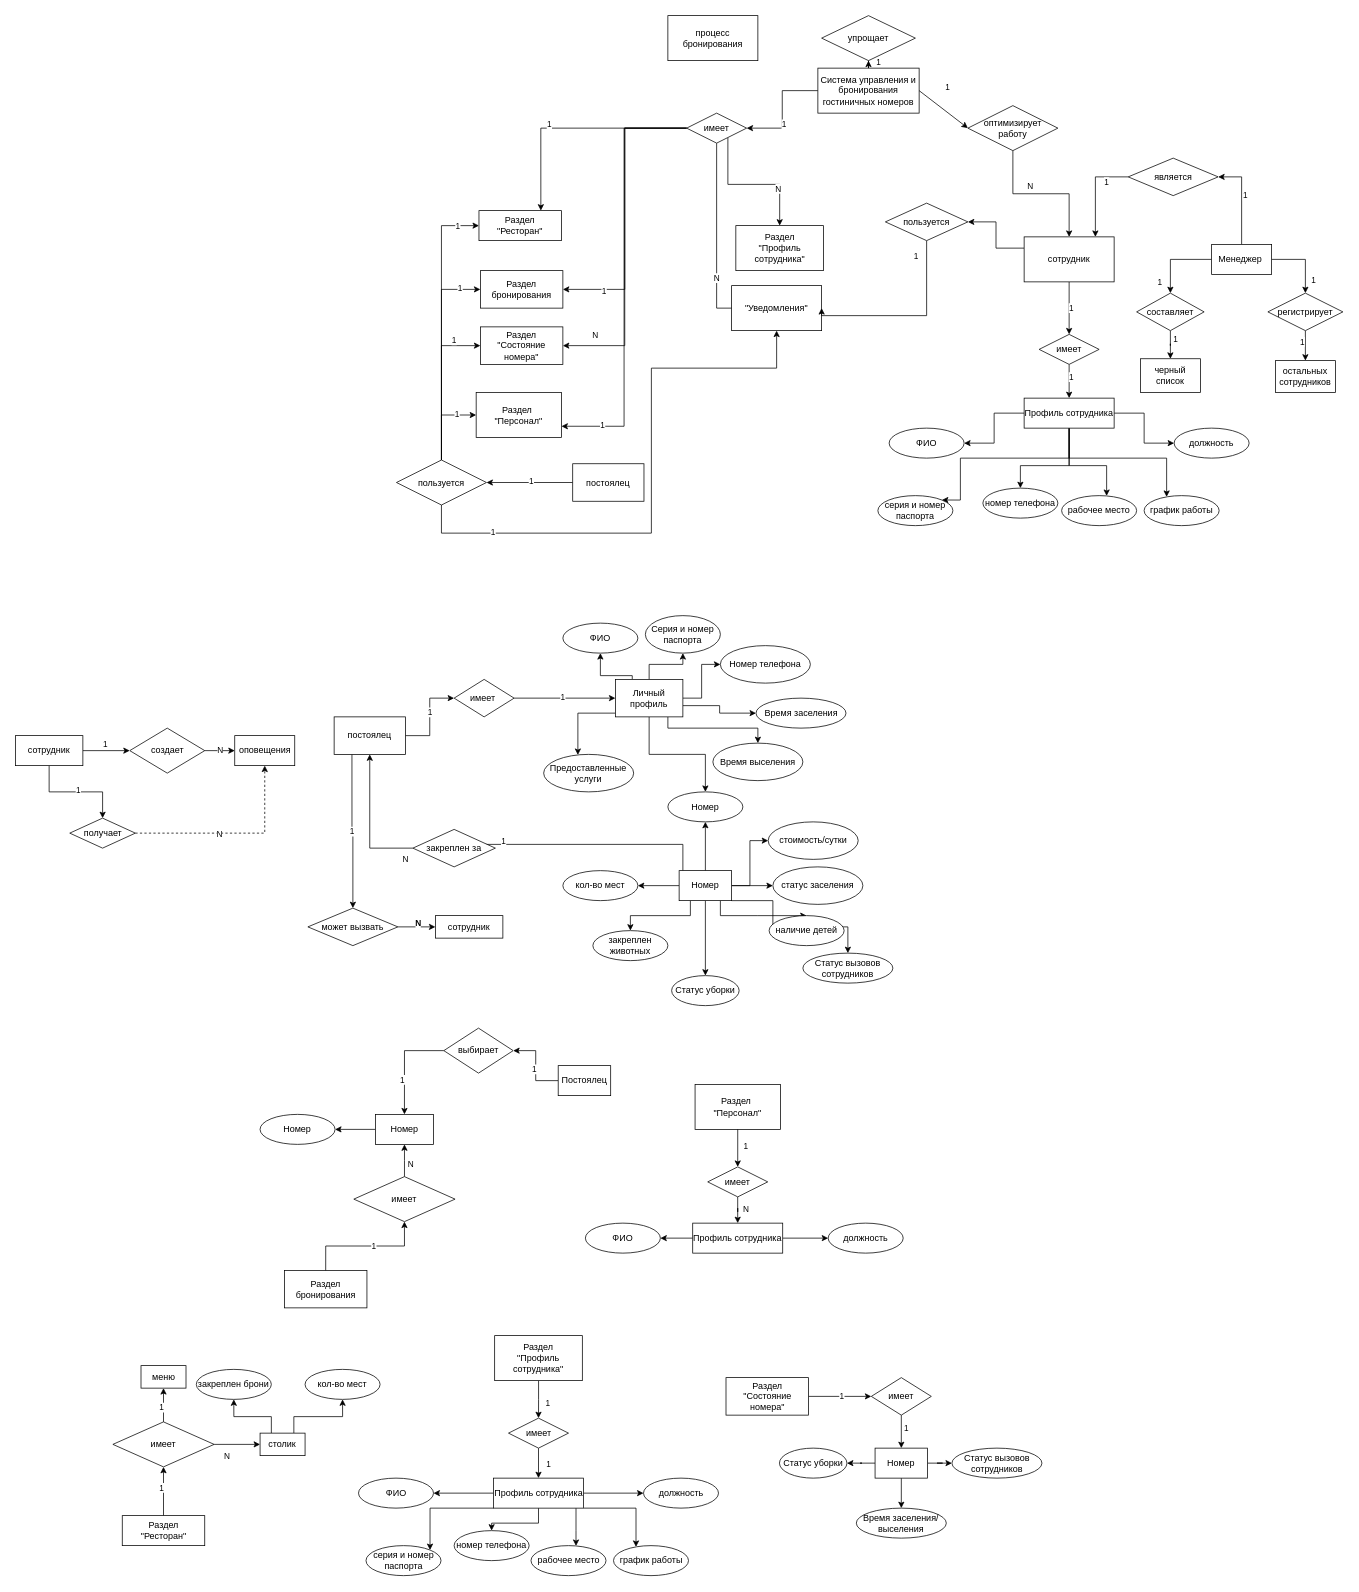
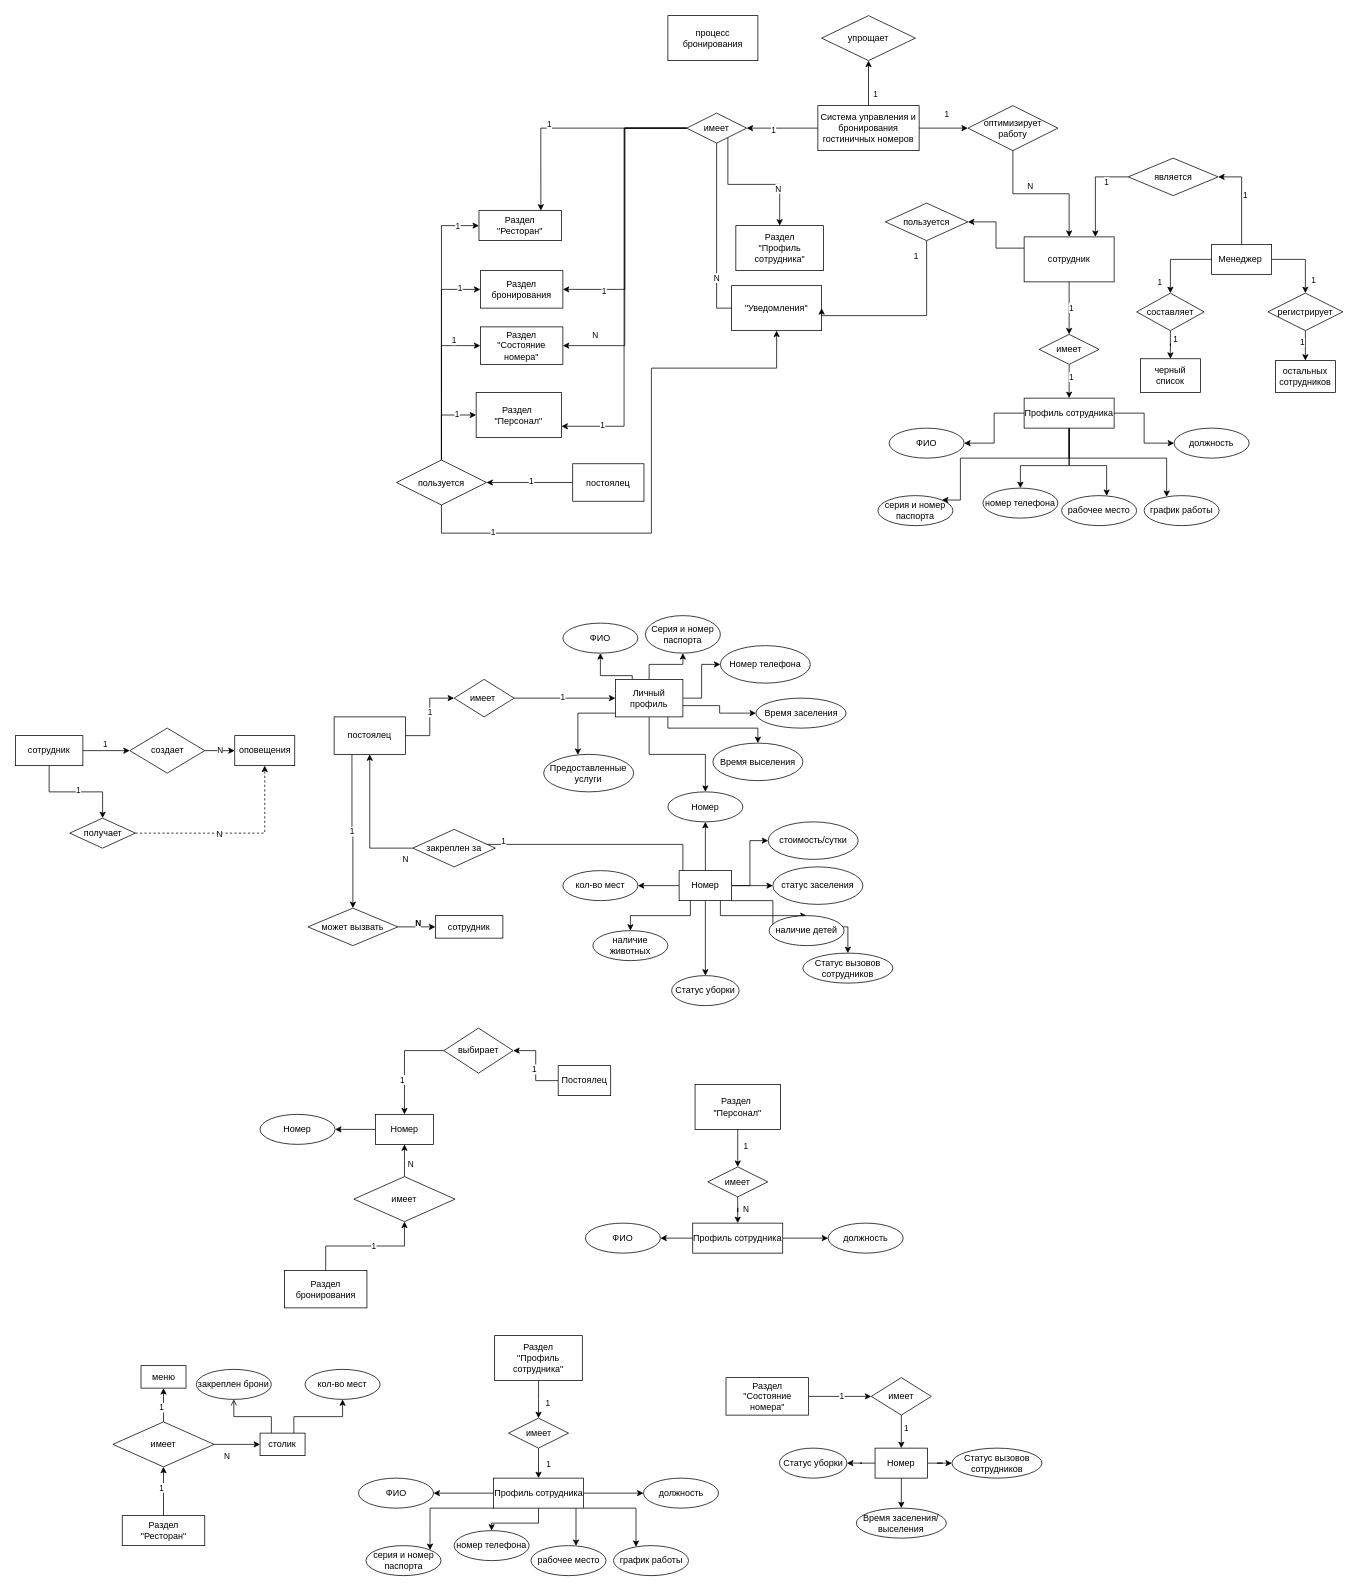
node "Система управления и бронирования гостиничных номеров": moved (869, 90) -> (869, 128)
node "закреплен животных": label "закреплен животных" -> "наличие животных"
edge "столик" -> "закреплен брони": arrowhead classic -> open
